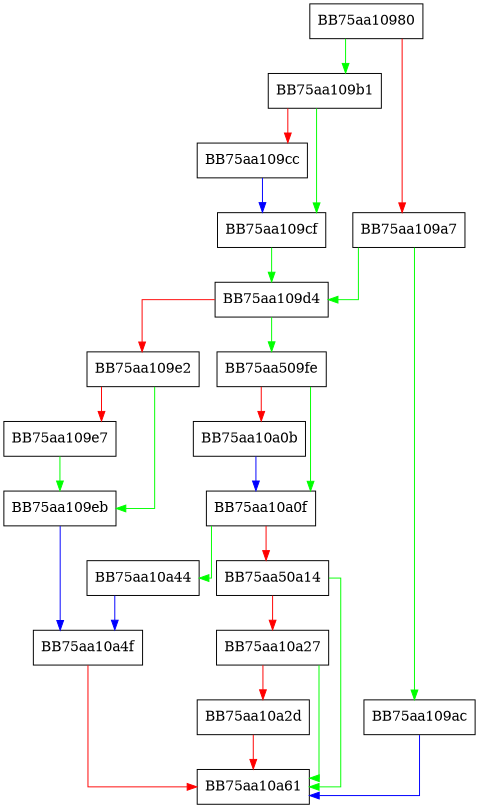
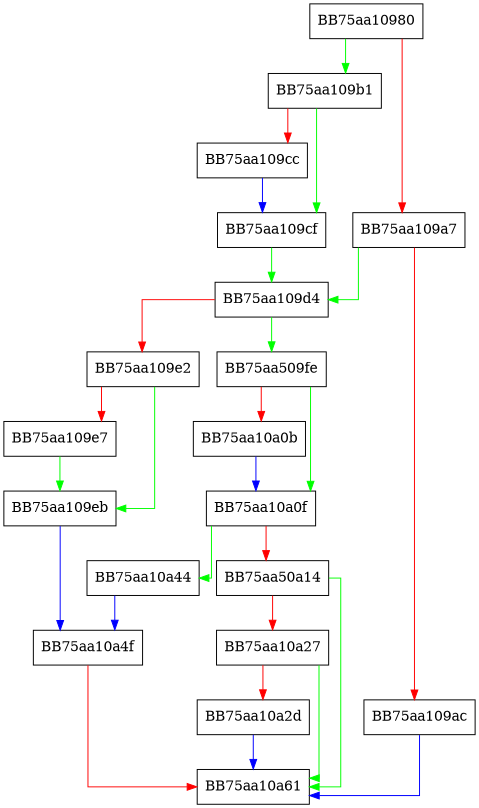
edge "BB75aa109a7" -> "BB75aa109ac": color green -> red
edge "BB75aa10a2d" -> "BB75aa10a61": color red -> blue
